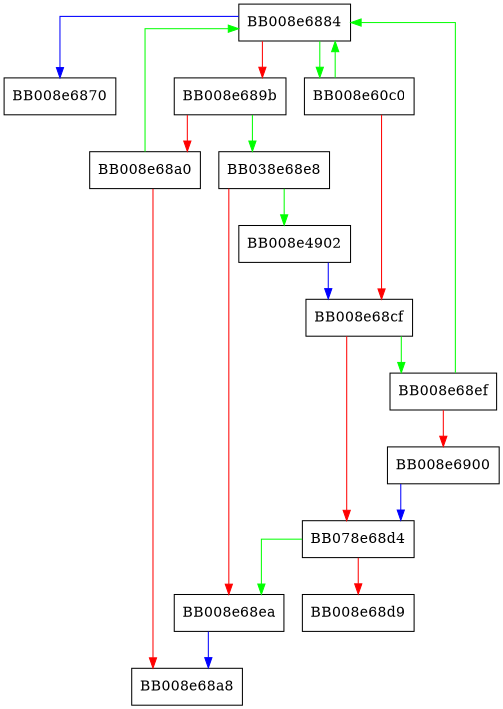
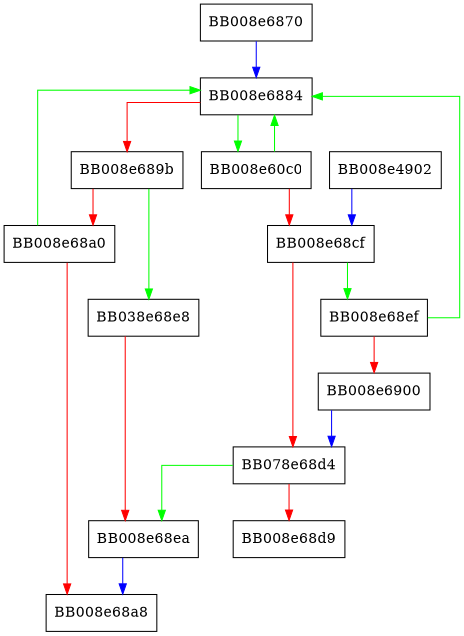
edge "BB008e6884" -> "BB008e6870": reversed
edge "BB038e68e8" -> "BB008e4902": removed
